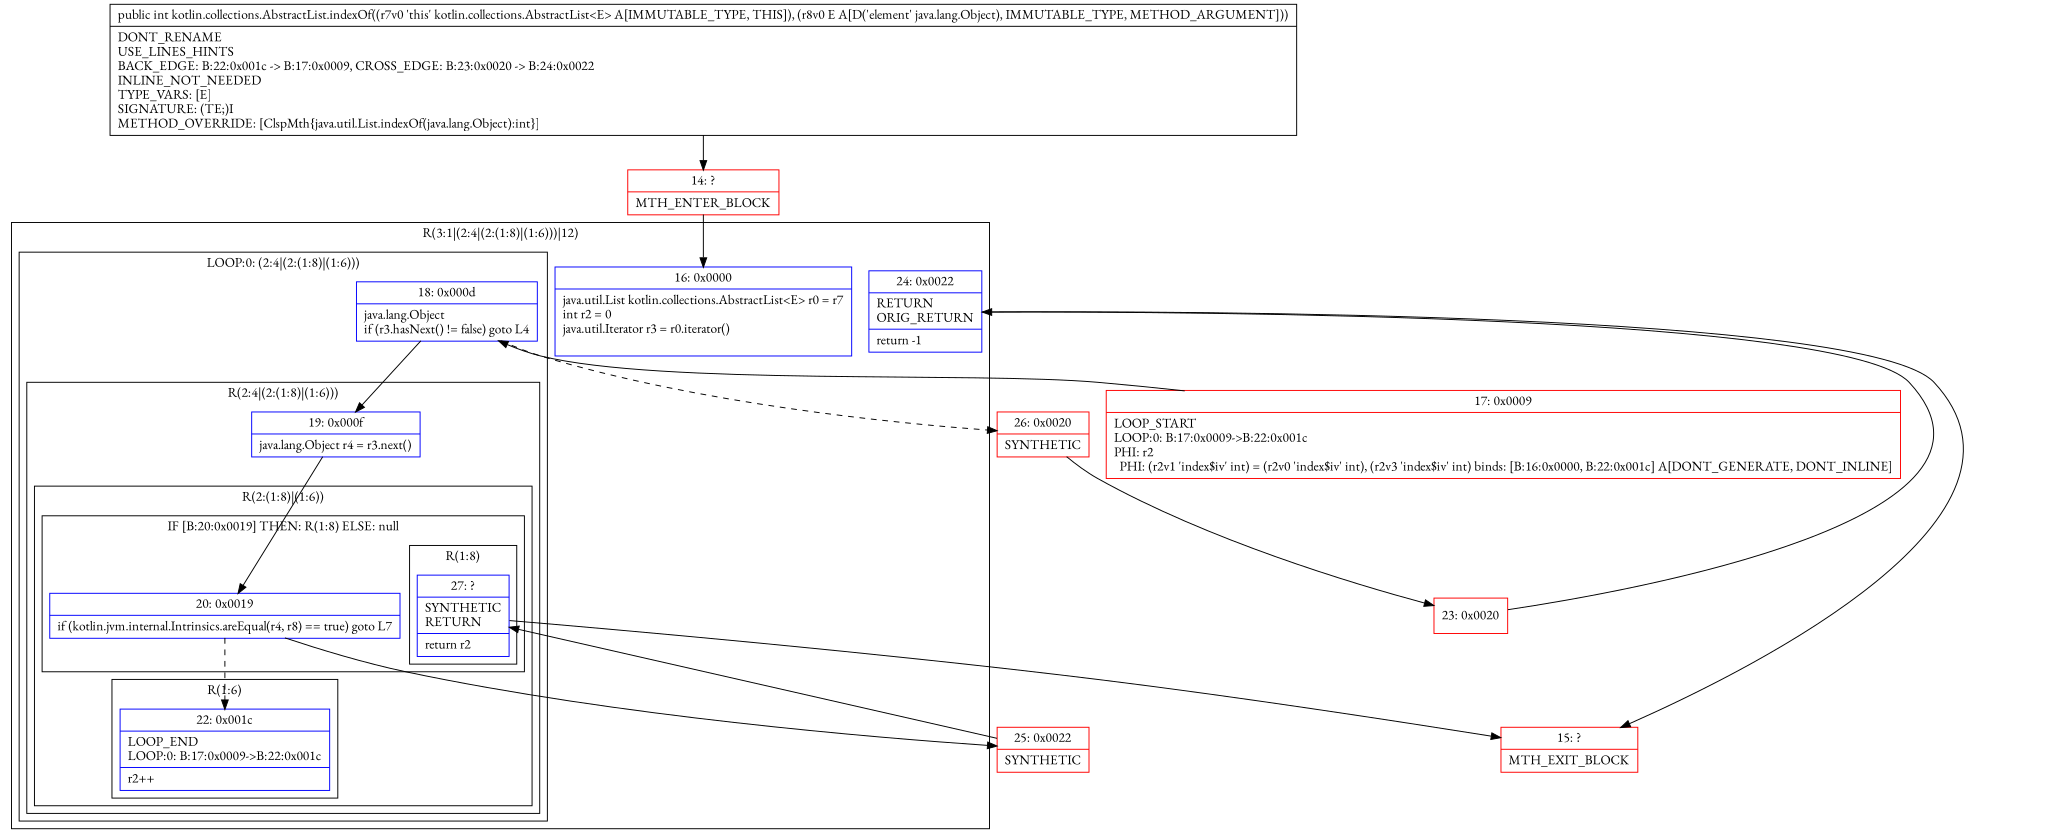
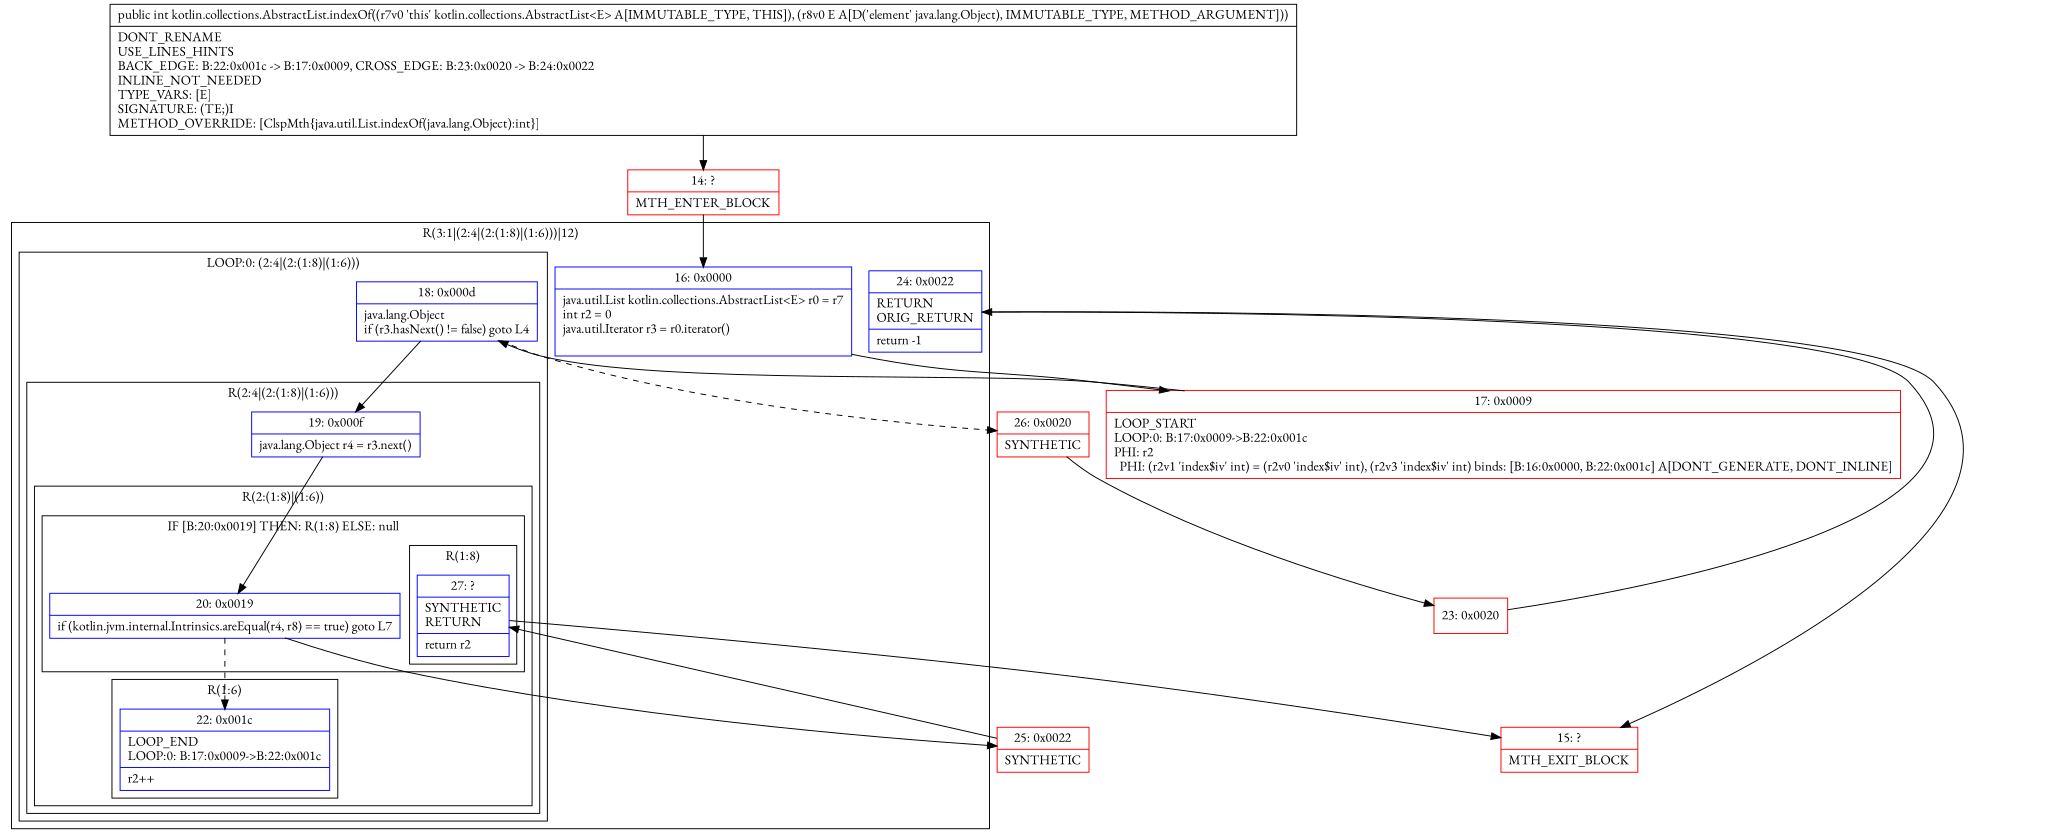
edge "16: 0x0000" -> "17: 0x0009": added
